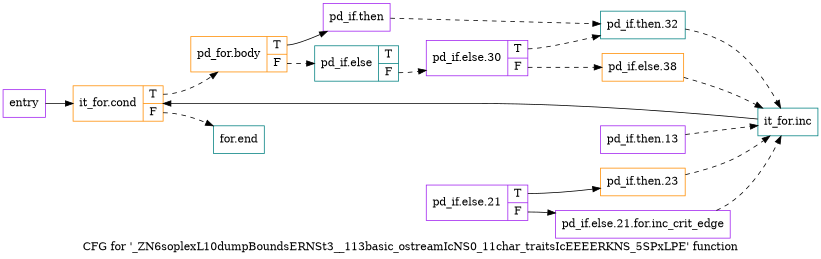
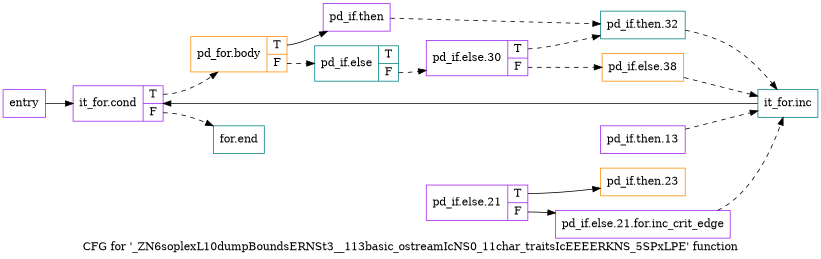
node "it_for.cond": color darkorange -> purple
edge "pd_if.then.23" -> "it_for.inc": removed
